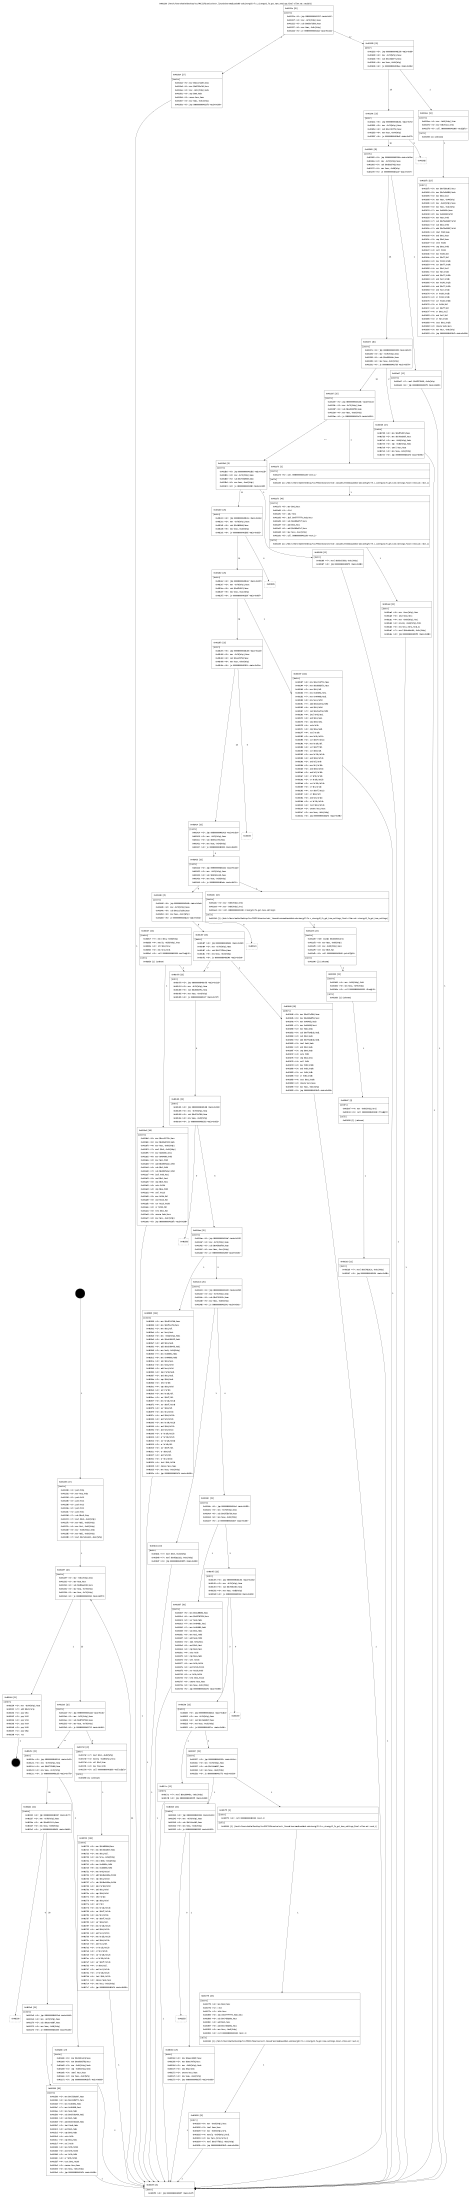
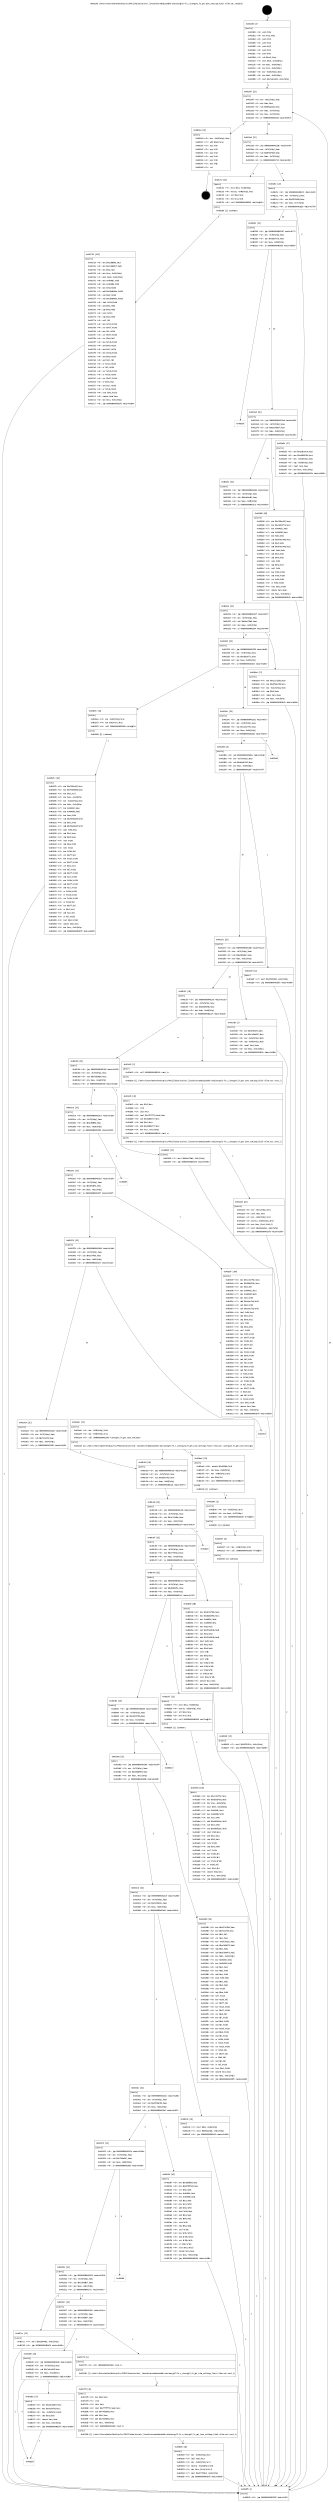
node "0x401301 [25]": added
edge "0x40142d [25]" -> "0x401adc [13]": reversed
edge "0x4019cf [23]" -> "0x401478 [25]": reversed
edge "0x401563 [27]" -> "0x401bfb [5]": now "0x401563 [27]" -> "0x401559"
